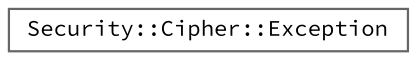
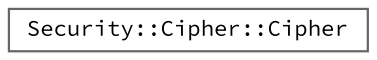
node "Security::Cipher::Exception": label "Security::Cipher::Exception" -> "Security::Cipher::Cipher"
